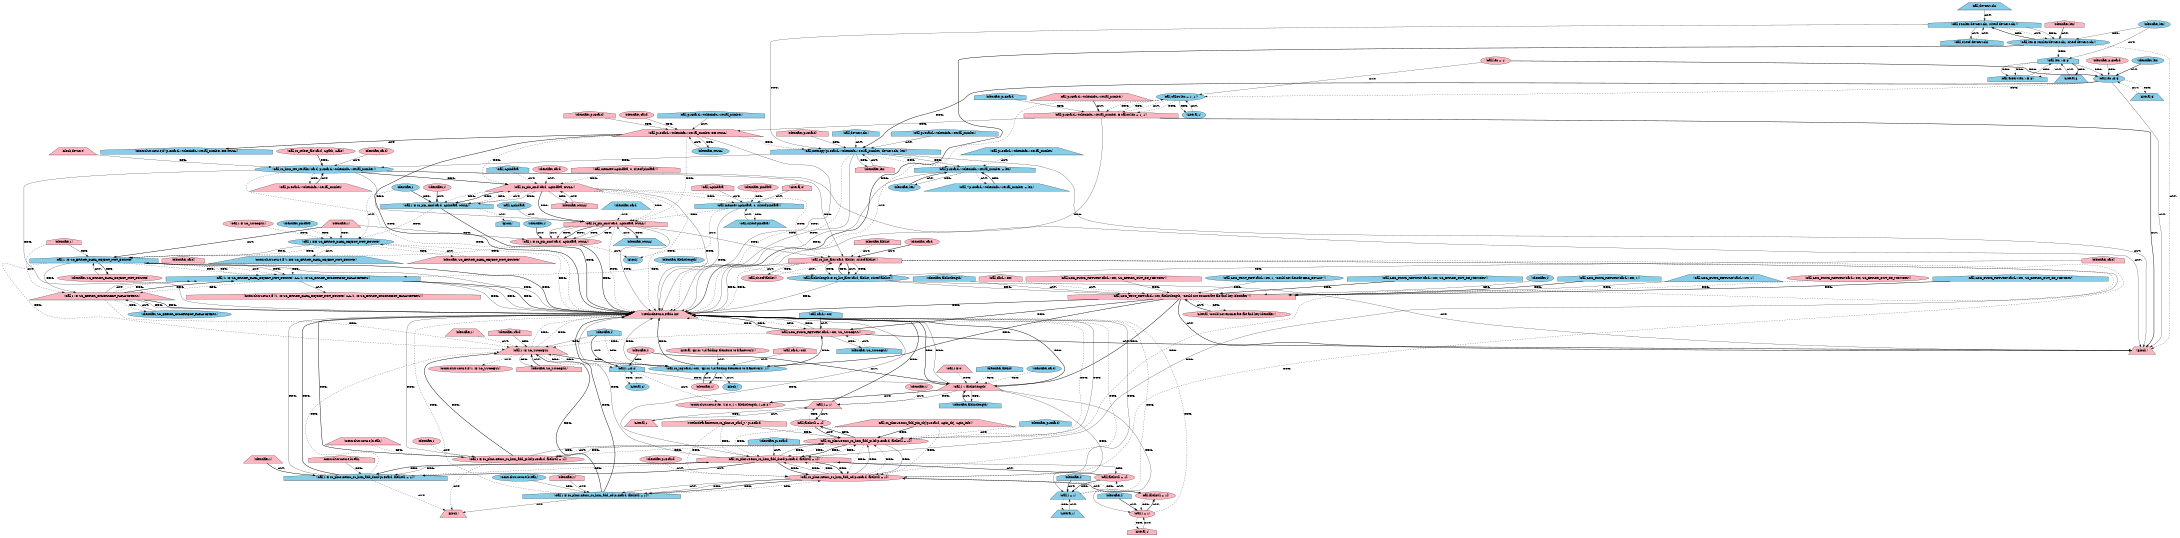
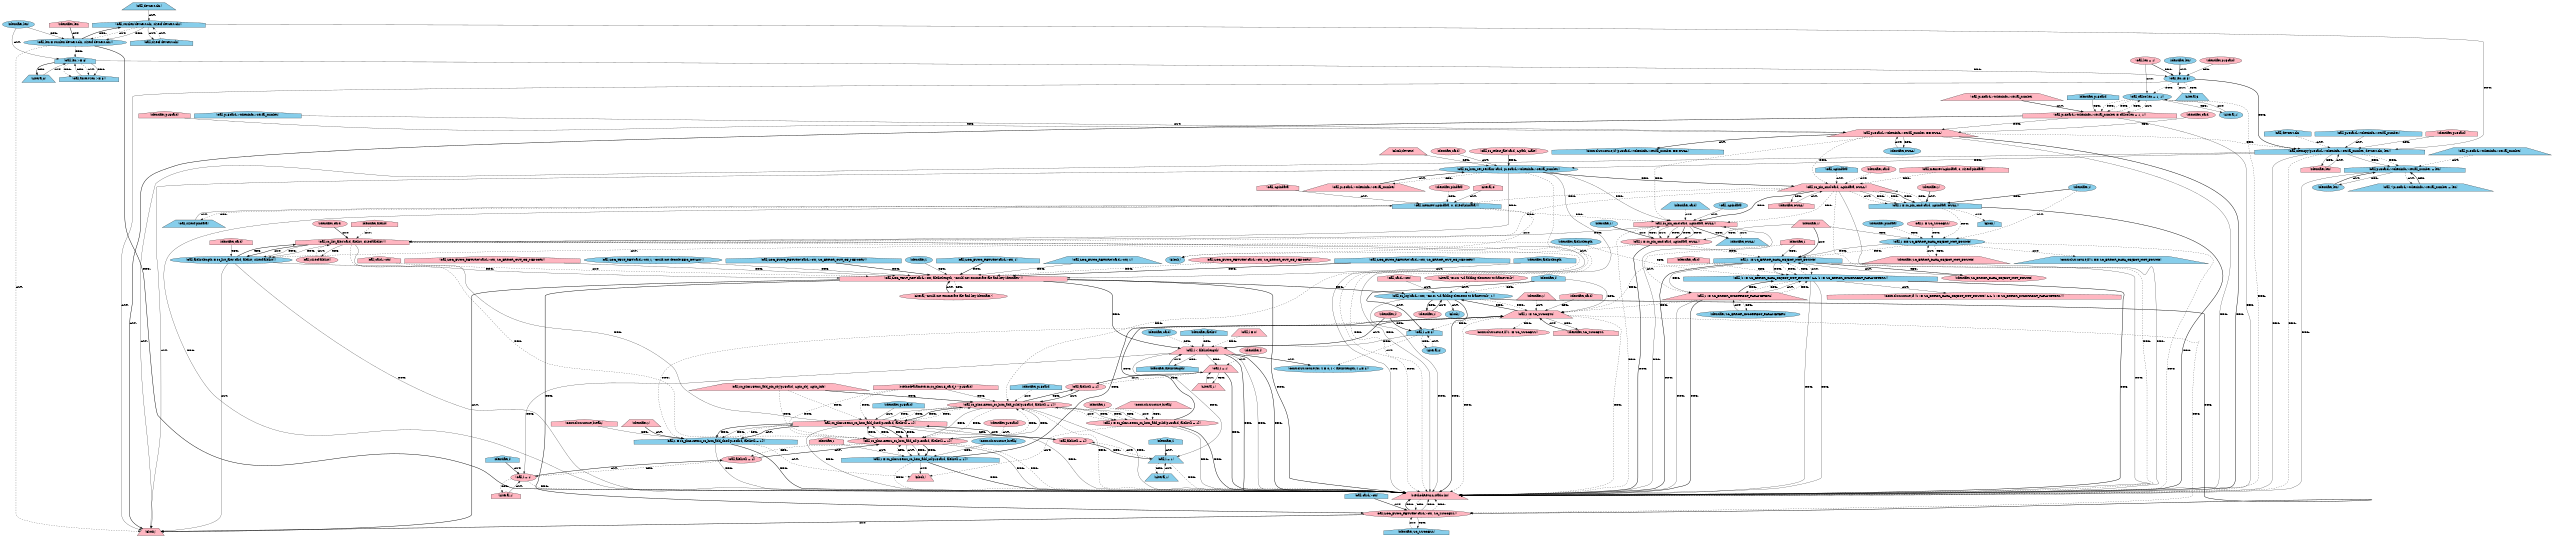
edge "(Call,calloc(len + 1, 1))" -> "(MethodReturn,static int)": label "AST: " -> "DDG: "
edge "(Call,LOG_FUNC_RETURN(card->ctx, SC_SUCCESS))" -> "(Call,r != SC_SUCCESS)": reversed
edge "(Call,r != SC_SUCCESS)" -> "(ControlStructure,if (r != SC_SUCCESS))": label "AST: " -> "DDG: "
node "(ControlStructure,for (i = 0; i < filelistlength; i += 2))": fillcolor lightpink -> skyblue
